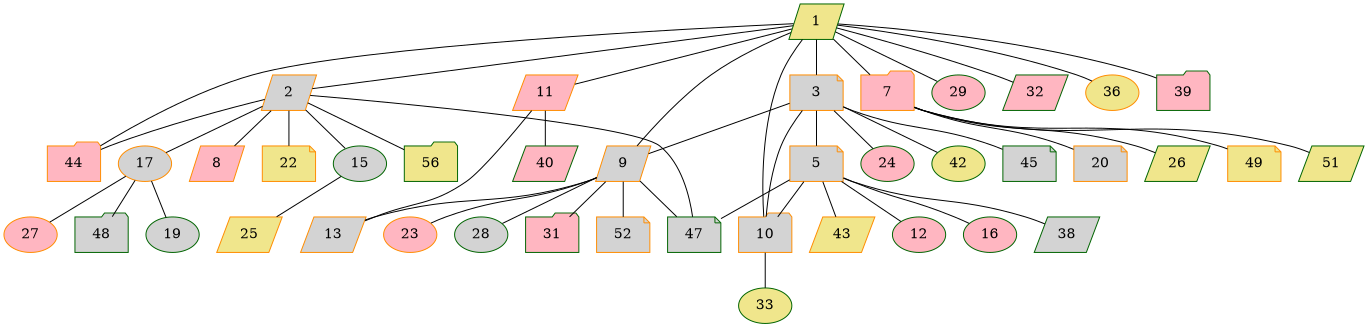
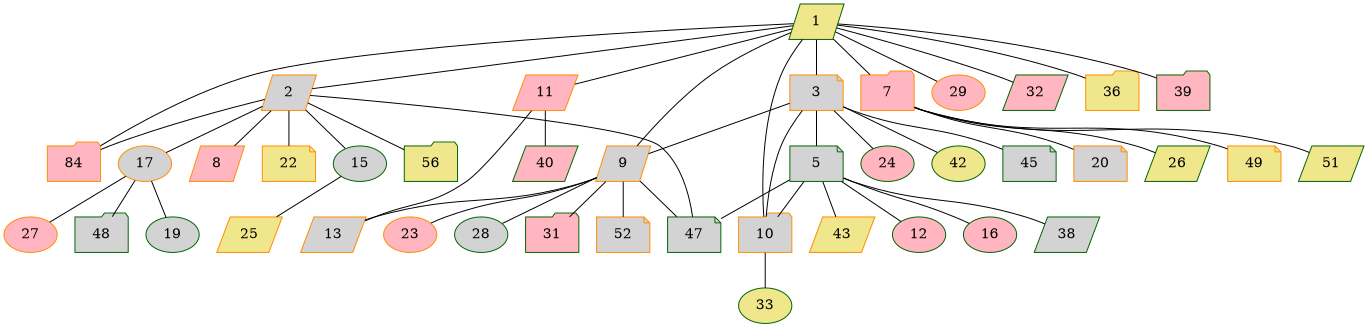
node "29": color darkgreen -> darkorange
node "36": shape ellipse -> folder
node "44": label "44" -> "84"
node "5": color darkorange -> darkgreen
